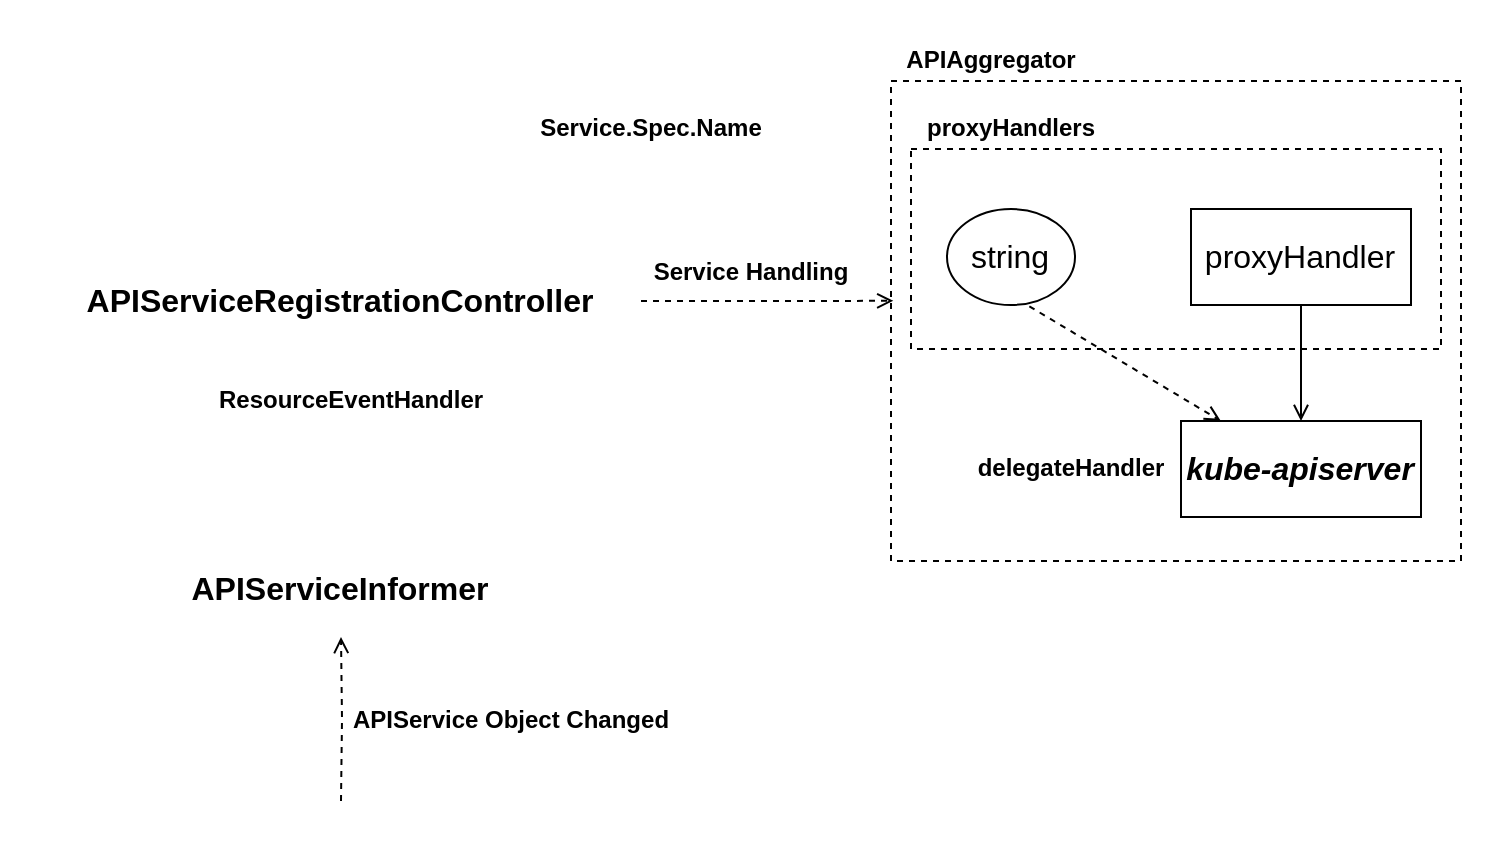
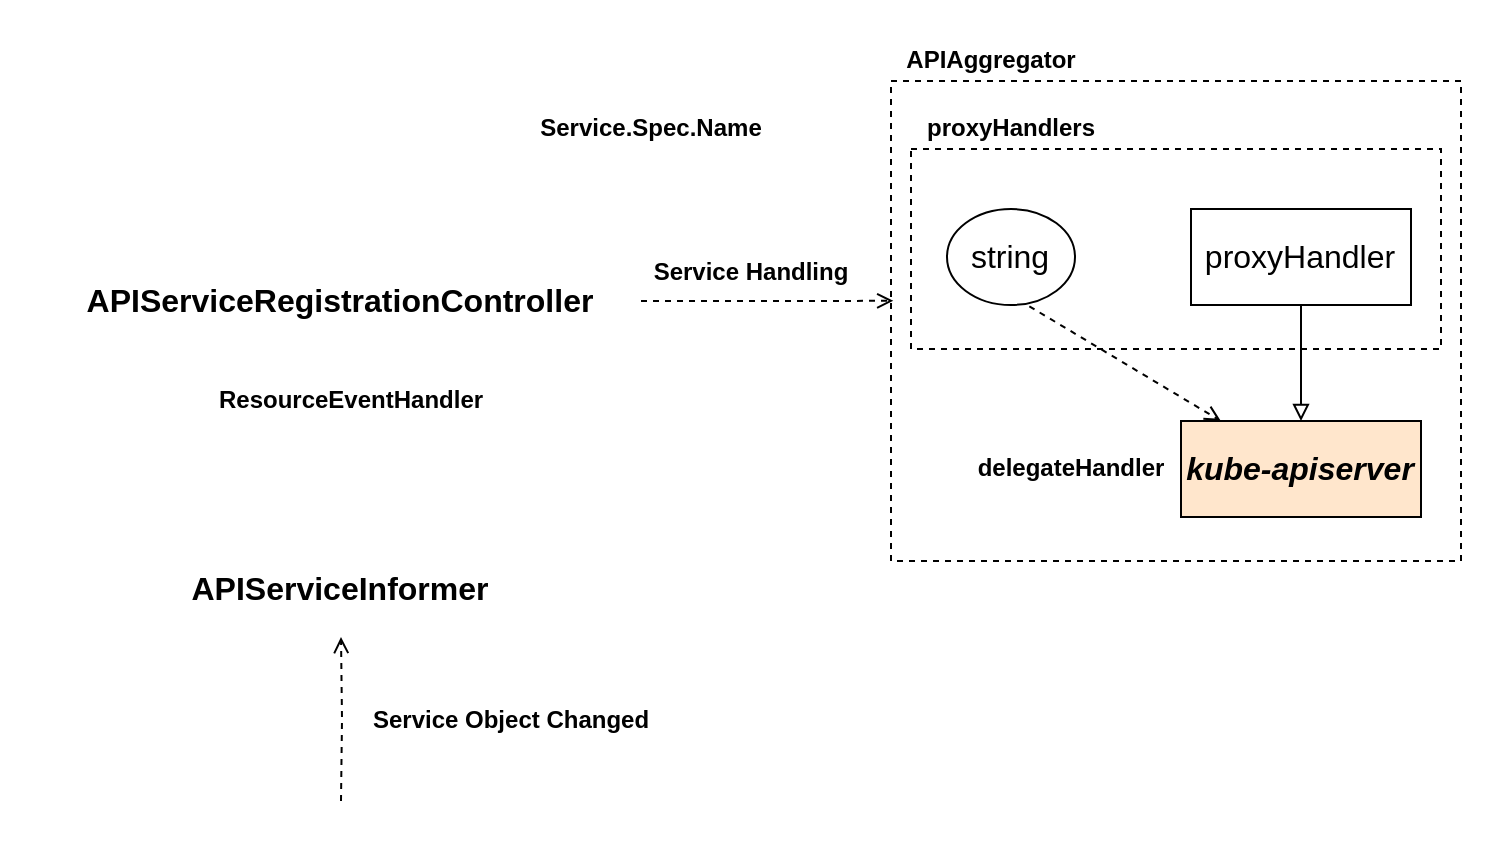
edge "proxyHandler" -> "kube-apiserver": arrowhead open -> block
node "kube-apiserver": fillcolor #ffffff -> #ffe6cc
node "APIService Object Changed": label "APIService Object Changed" -> "Service Object Changed"
